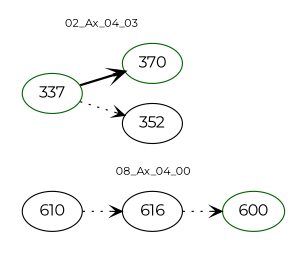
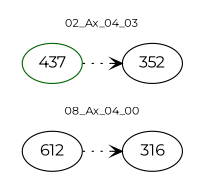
node "370": removed
node "337": label "337" -> "437"
node "610": label "610" -> "612"
node "616": label "616" -> "316"
node "600": removed
